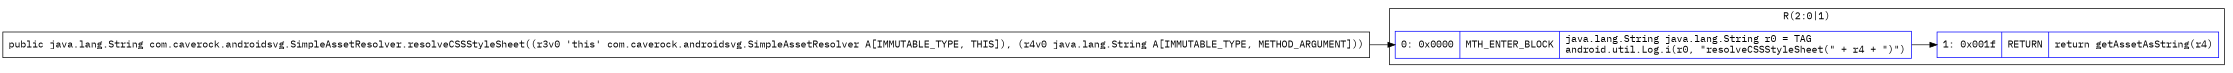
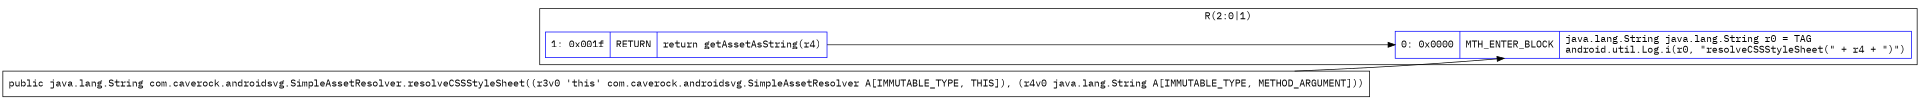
edge "0: 0x0000" -> "1: 0x001f": reversed
